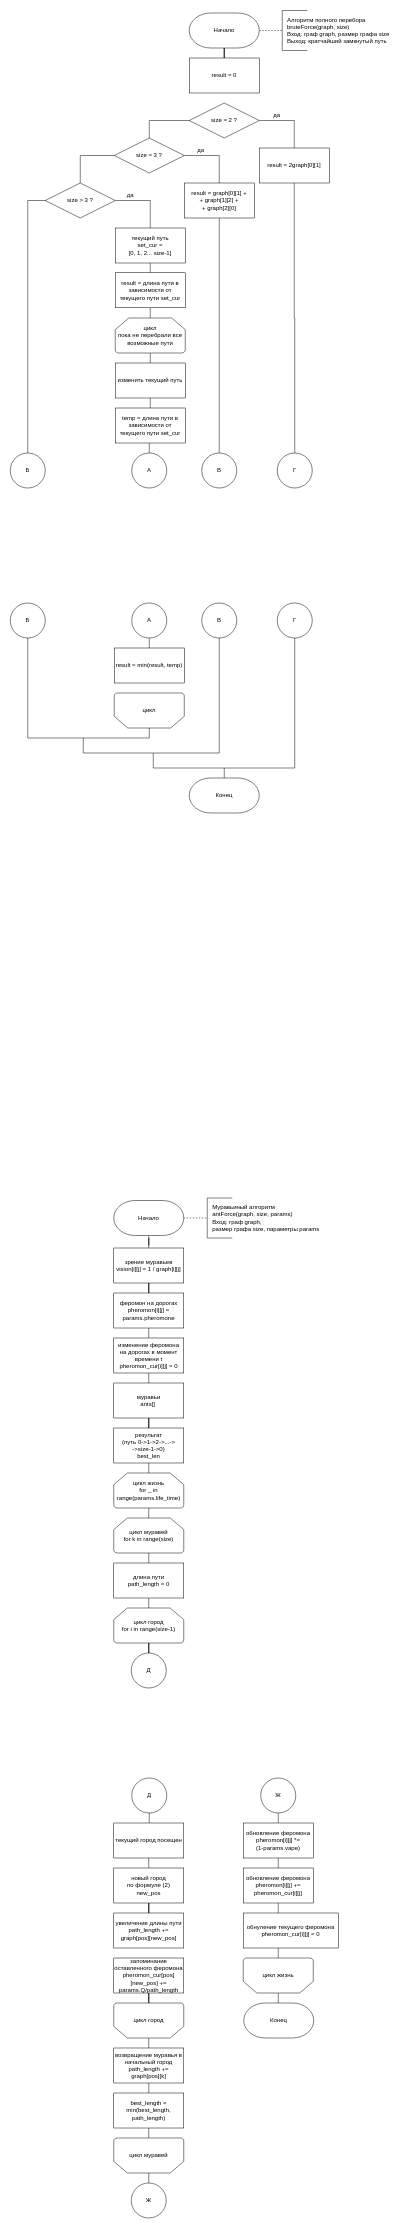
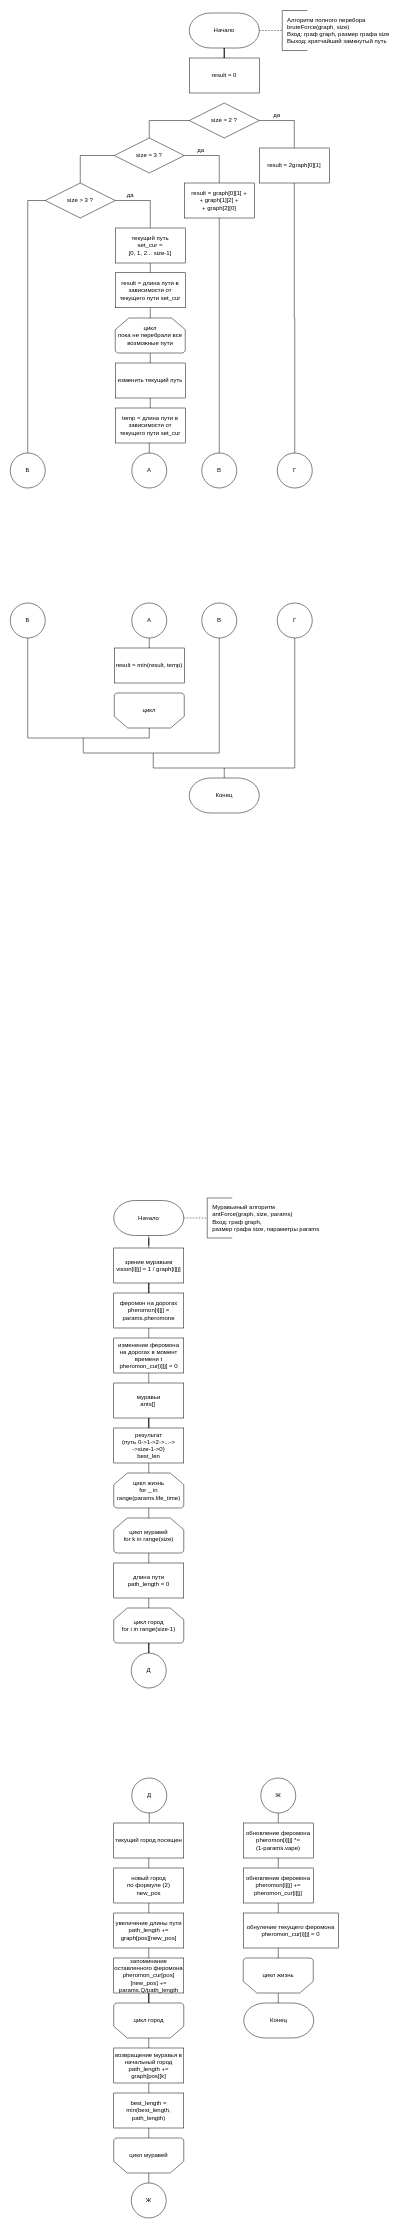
edge "новый город по формуле (2) new_pos" -- "увеличение длины пути path_length += graph[pos][new_pos]": now "новый город по формуле (2) new_pos" -- "запоминание оставленного феромона pheromon_cur[pos][new_pos] += params.Q/path_length"
